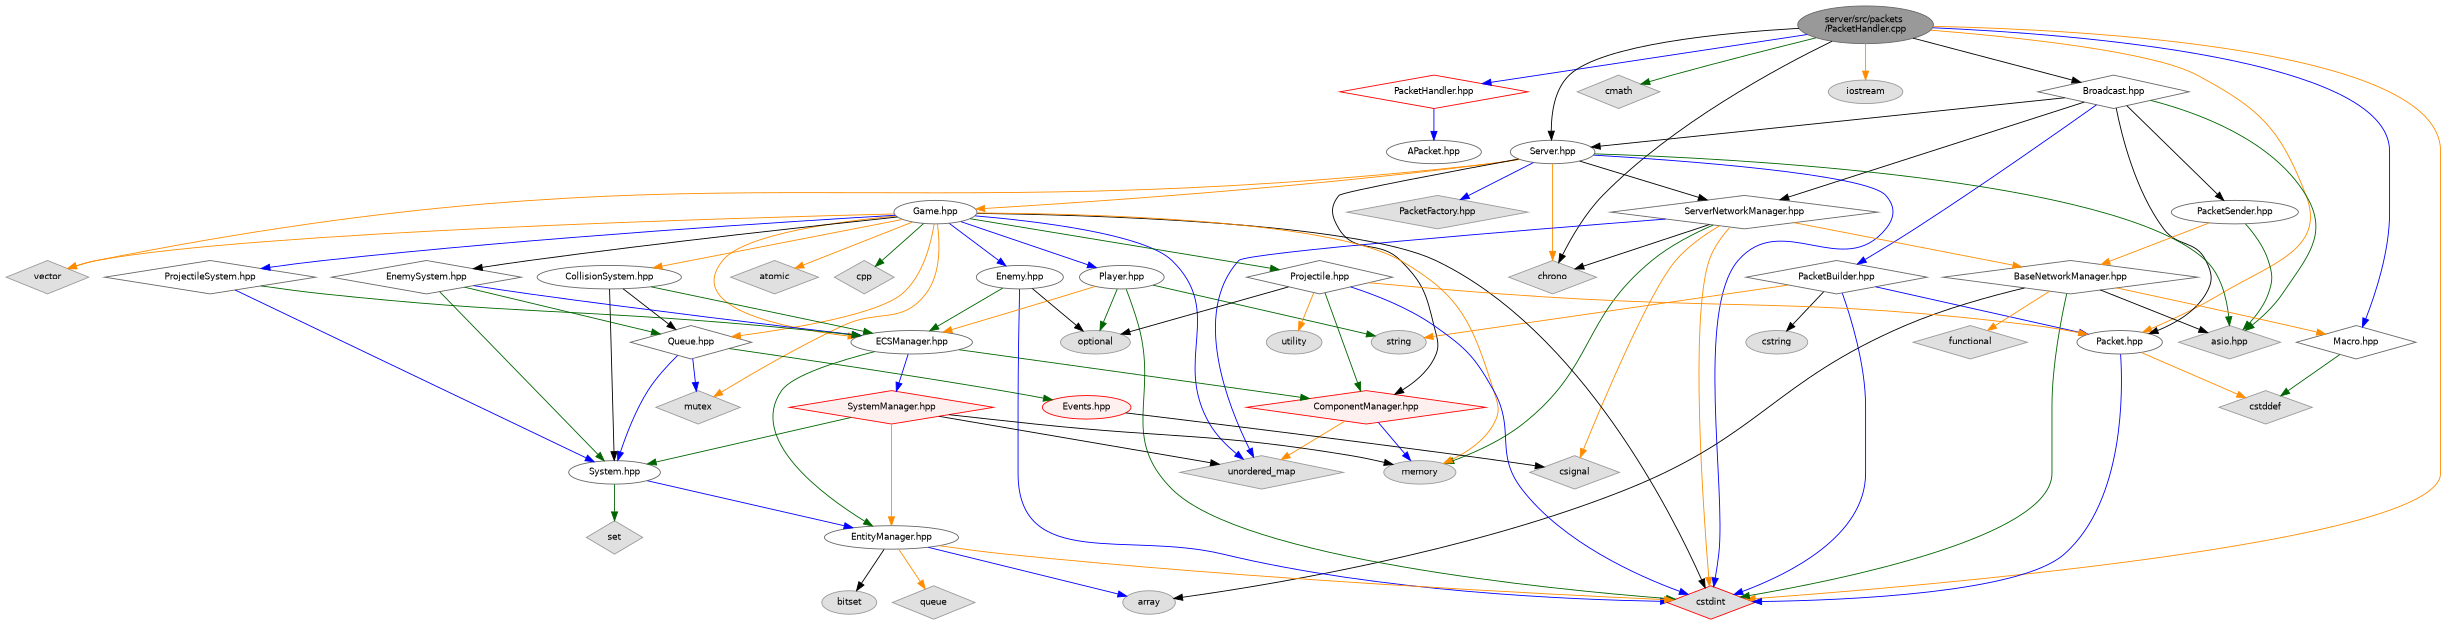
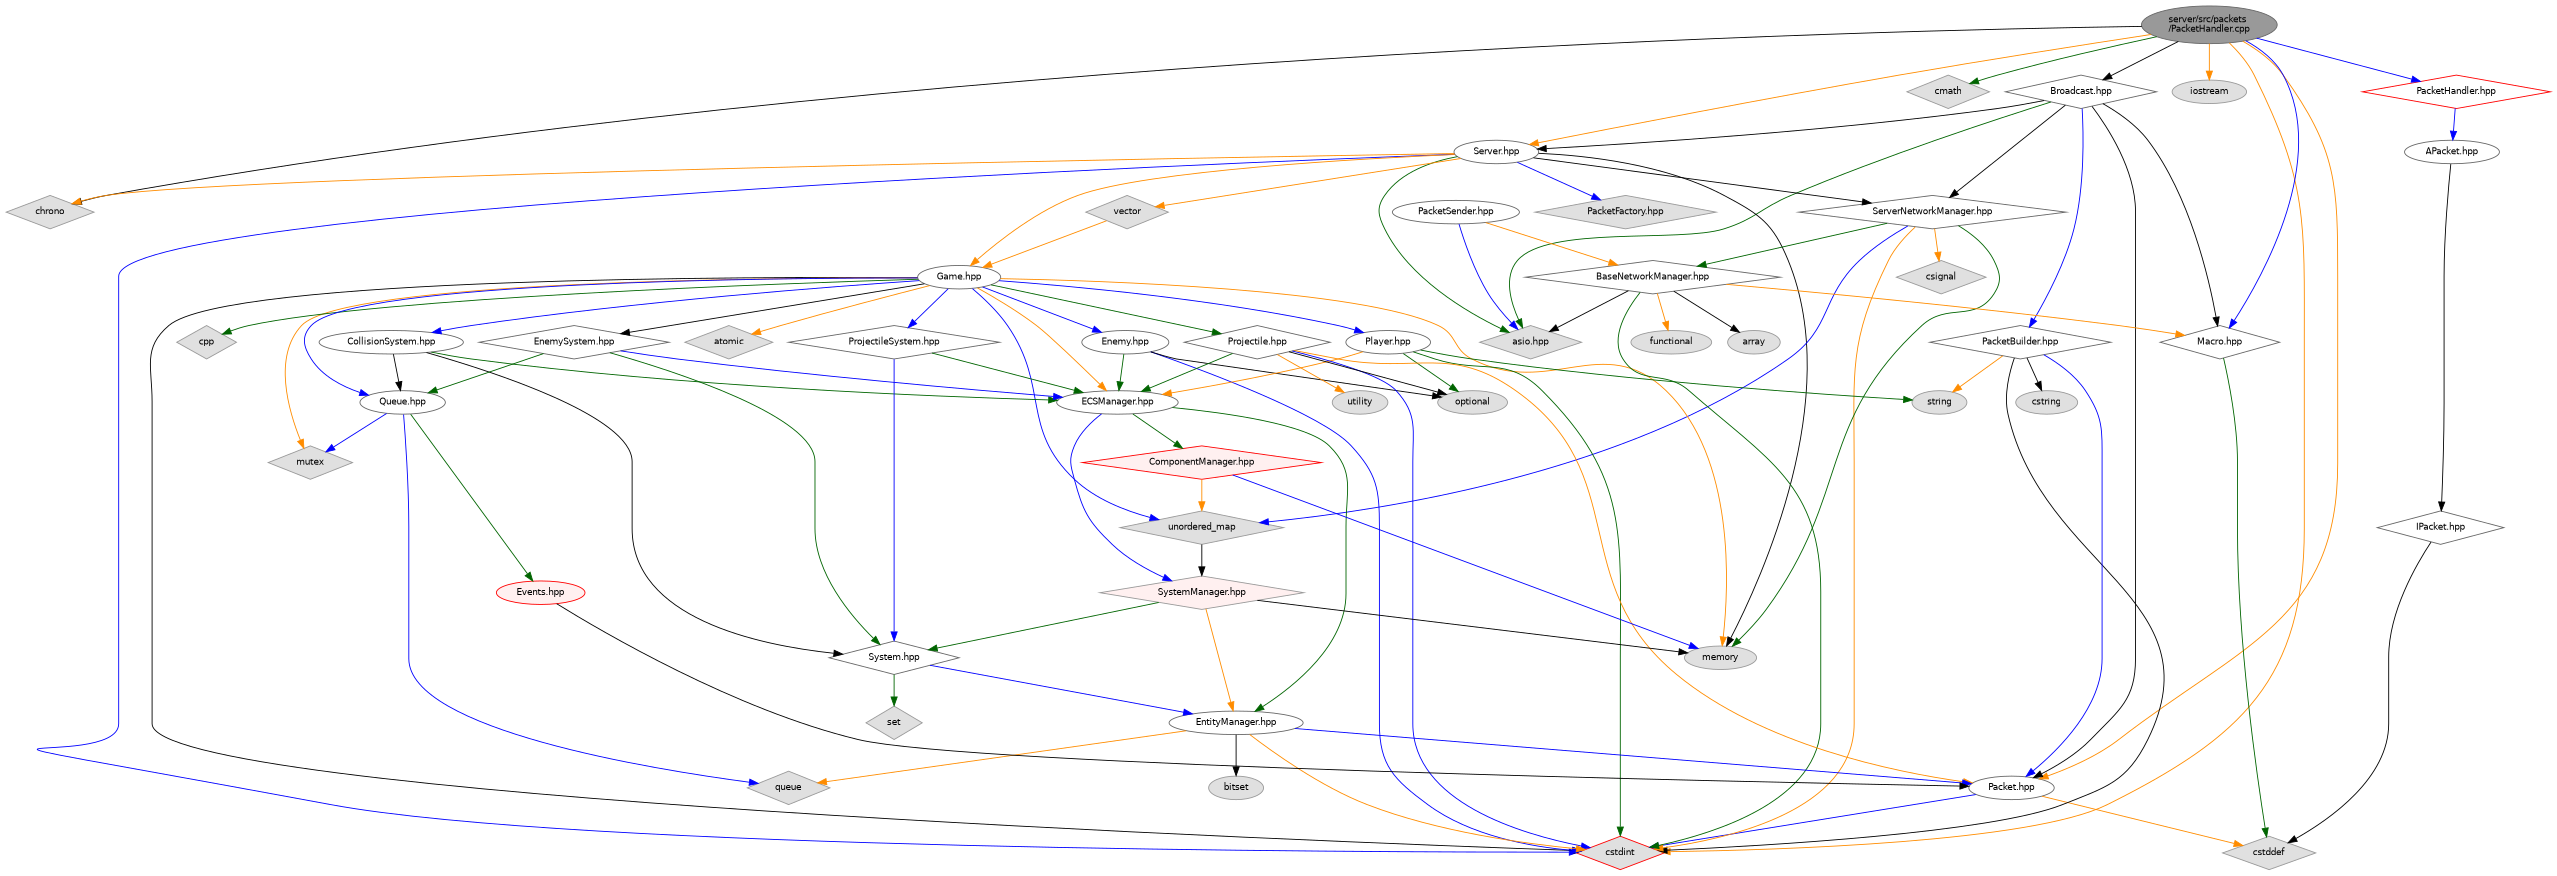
edge "server/src/packets /PacketHandler.cpp" -> "Server.hpp": color black -> darkorange
edge "Broadcast.hpp" -> "PacketSender.hpp": now "Broadcast.hpp" -> "Macro.hpp"
edge "Game.hpp" -> "vector": reversed
edge "Server.hpp" -> "ComponentManager.hpp": now "Server.hpp" -> "memory"
edge "Game.hpp" -> "CollisionSystem.hpp": color darkorange -> blue
edge "ServerNetworkManager.hpp" -> "BaseNetworkManager.hpp": color darkorange -> darkgreen
edge "ServerNetworkManager.hpp" -> "chrono": removed
edge "PacketSender.hpp" -> "asio.hpp": color darkgreen -> blue
edge "Game.hpp" -> "Queue.hpp": color darkorange -> blue
edge "Projectile.hpp" -> "ComponentManager.hpp": now "Projectile.hpp" -> "ECSManager.hpp"
node "Queue.hpp": shape diamond -> ellipse
node "functional": shape diamond -> ellipse
edge "Queue.hpp" -> "System.hpp": now "Queue.hpp" -> "queue"
node "SystemManager.hpp": color red -> grey60
edge "Events.hpp" -> "csignal": now "Events.hpp" -> "Packet.hpp"
edge "SystemManager.hpp" -> "unordered_map": reversed
node "System.hpp": shape ellipse -> diamond
edge "PacketBuilder.hpp" -> "cstdint": color blue -> black
node "IPacket.hpp": added
edge "EntityManager.hpp" -> "array": now "EntityManager.hpp" -> "Packet.hpp"
